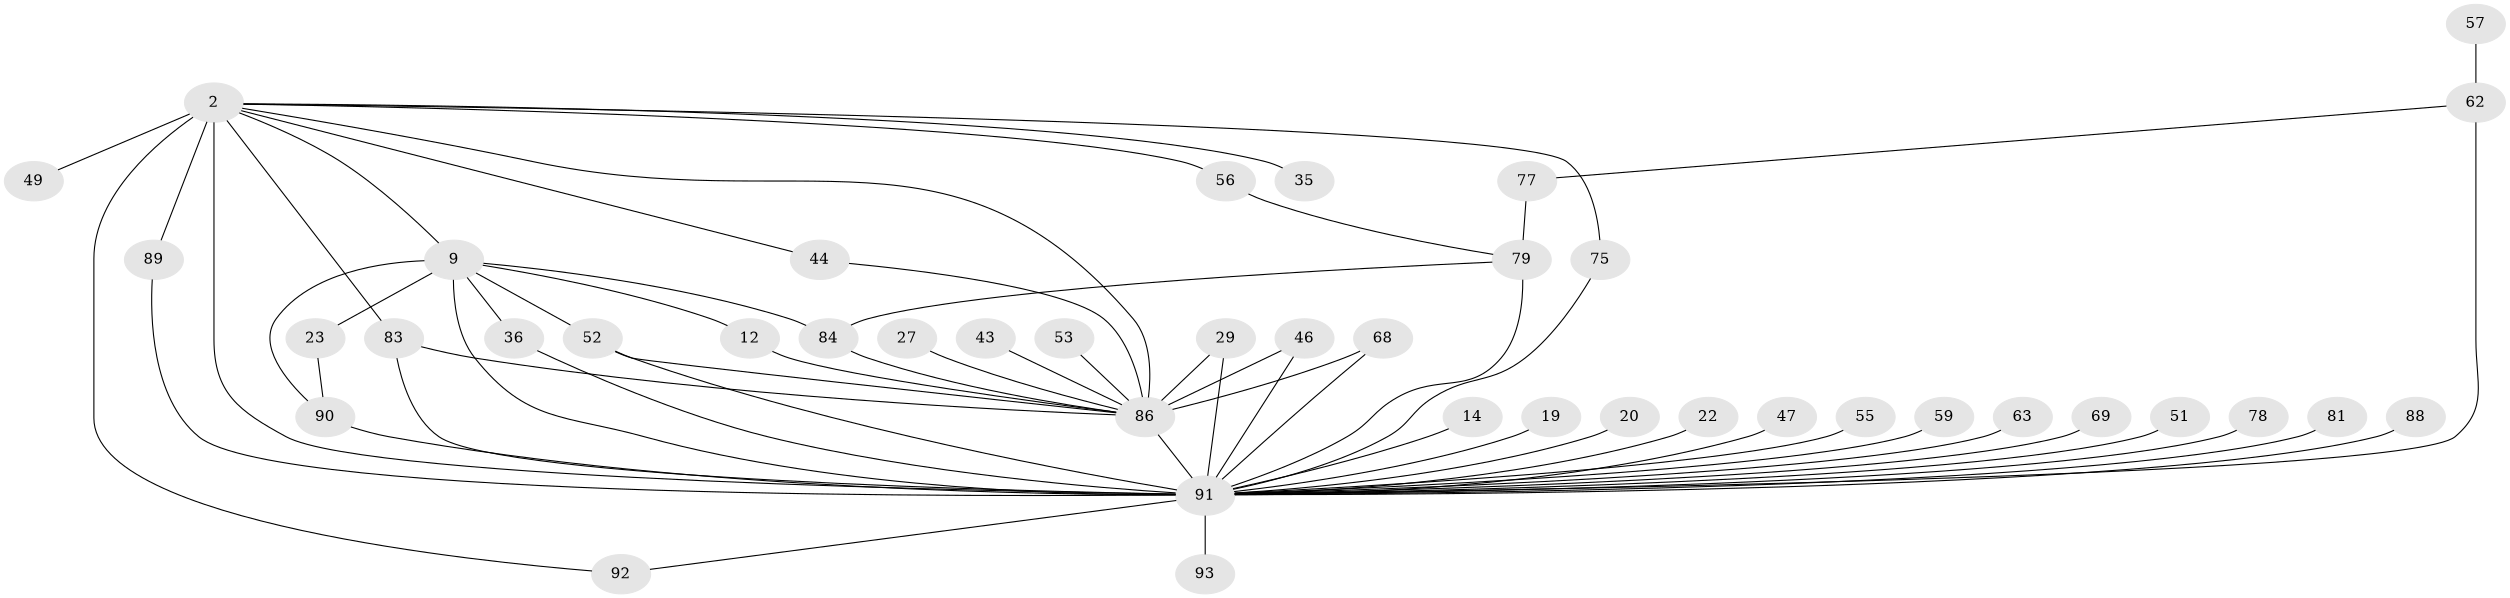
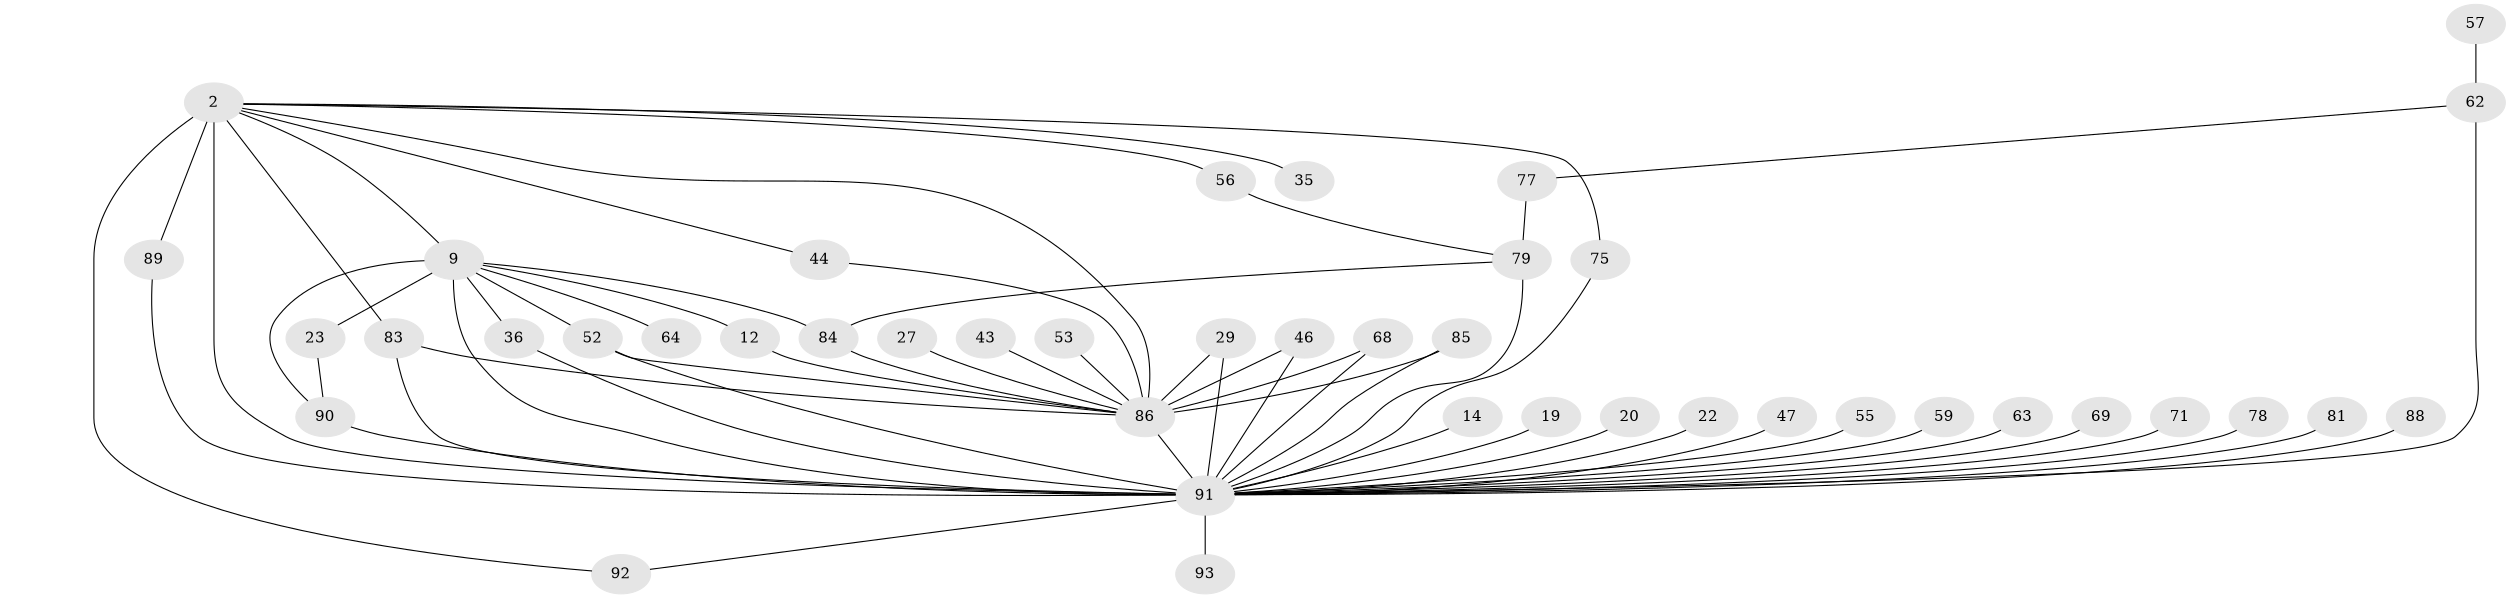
node "49": removed
node "64": added
node "85": added
node "51": label "51" -> "71"
